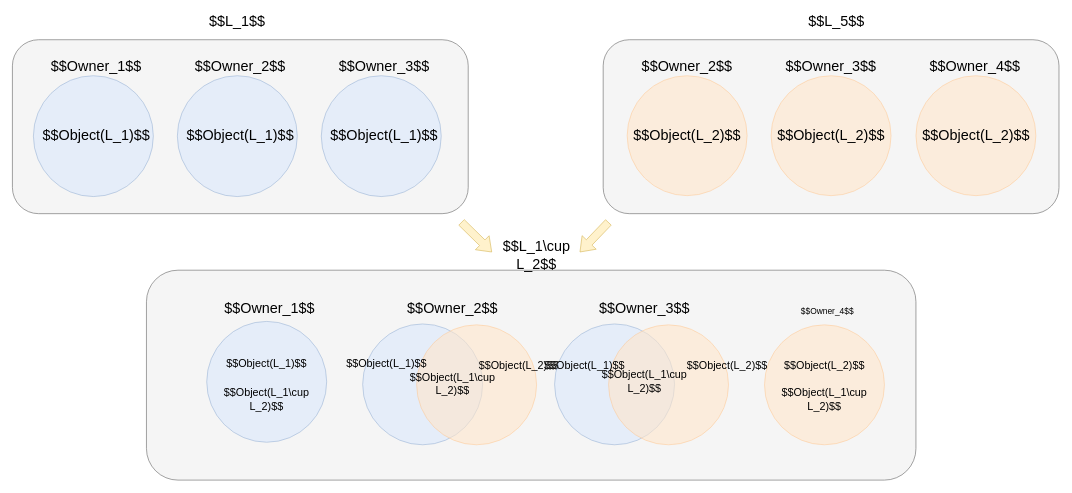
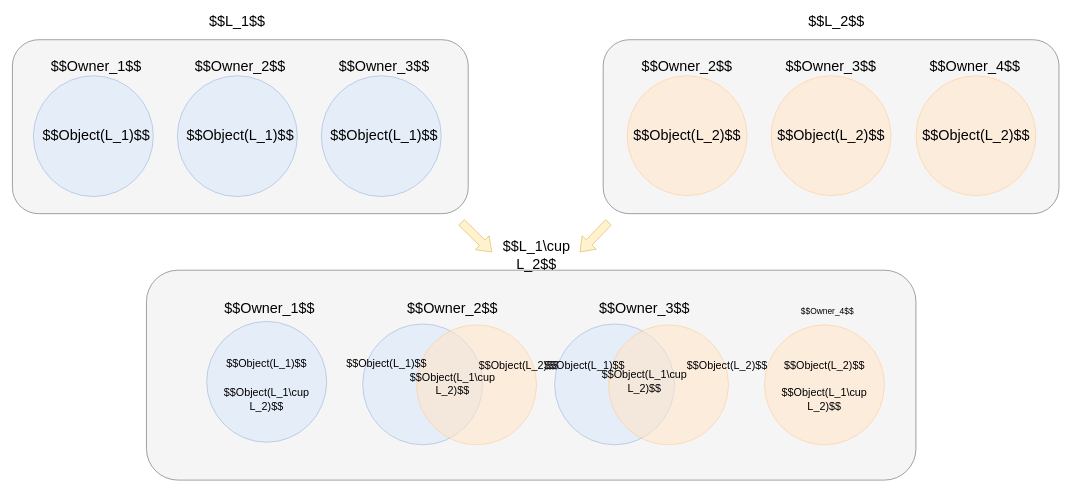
node "$$L_5$$": label "$$L_5$$" -> "$$L_2$$"
